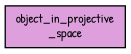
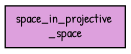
node "object_in_projective _space": label "object_in_projective _space" -> "space_in_projective _space"
